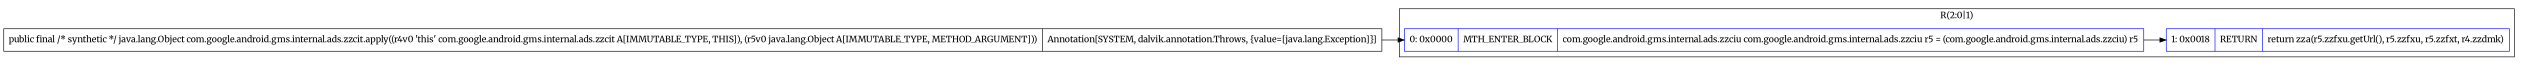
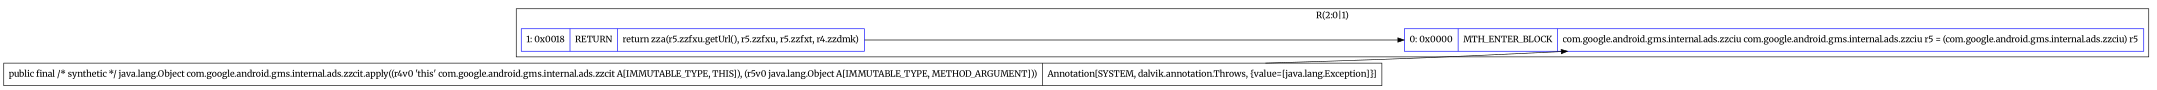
edge "0: 0x0000" -> "1: 0x0018": reversed
